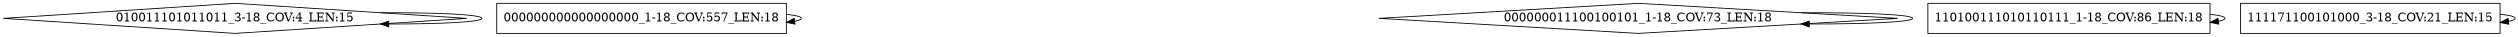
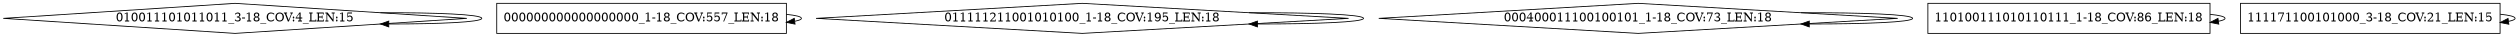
node "011111211001010100_1-18_COV:195_LEN:18": added
node "000000011100100101_1-18_COV:73_LEN:18": label "000000011100100101_1-18_COV:73_LEN:18" -> "000400011100100101_1-18_COV:73_LEN:18"
